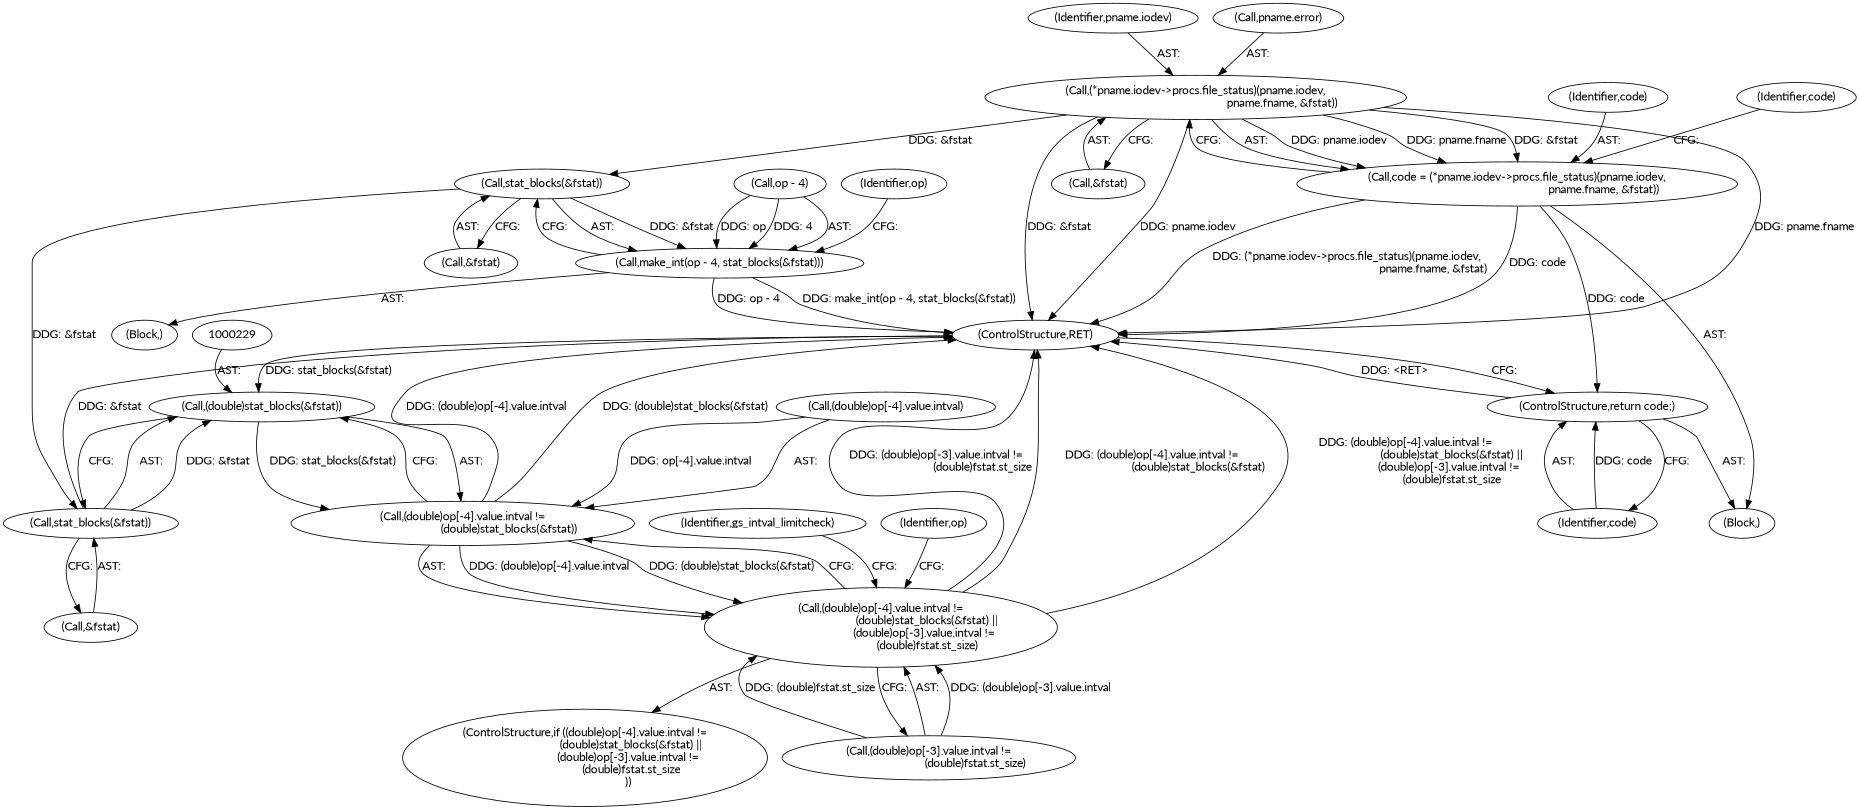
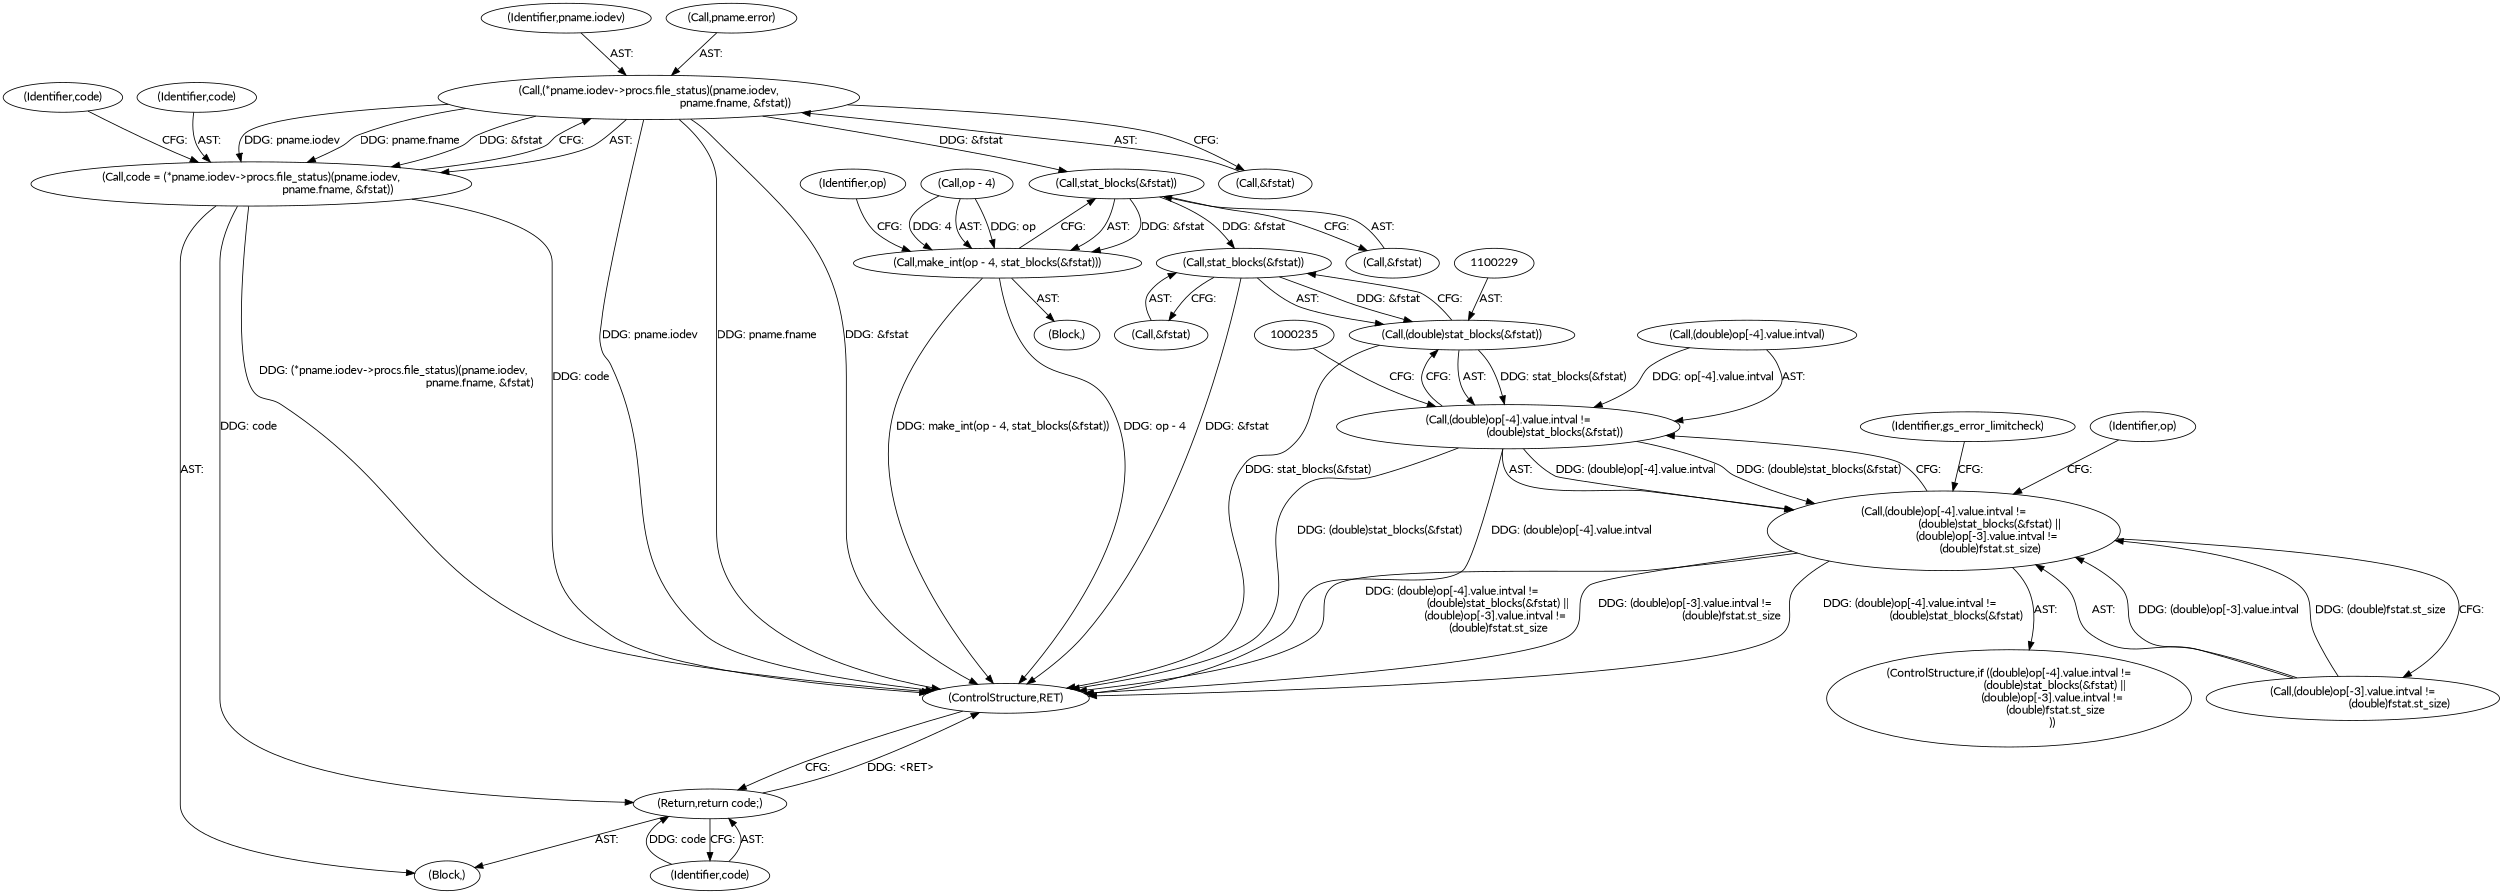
node "1000229": label "1000229" -> "1100229"
node "1000235": added
edge "(ControlStructure,RET)" -> "(Call,(double)stat_blocks(&fstat))": reversed
node "(ControlStructure,return code;)": label "(ControlStructure,return code;)" -> "(Return,return code;)"
node "(Identifier,gs_intval_limitcheck)": label "(Identifier,gs_intval_limitcheck)" -> "(Identifier,gs_error_limitcheck)"
